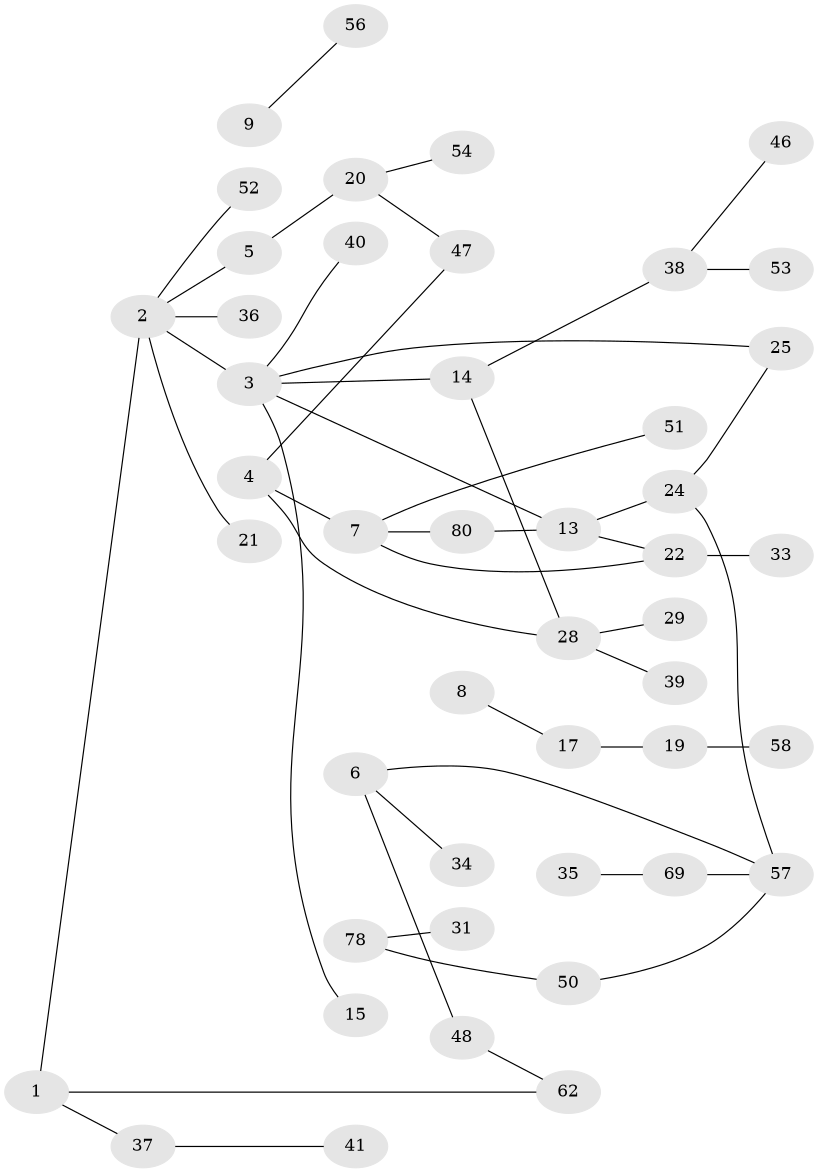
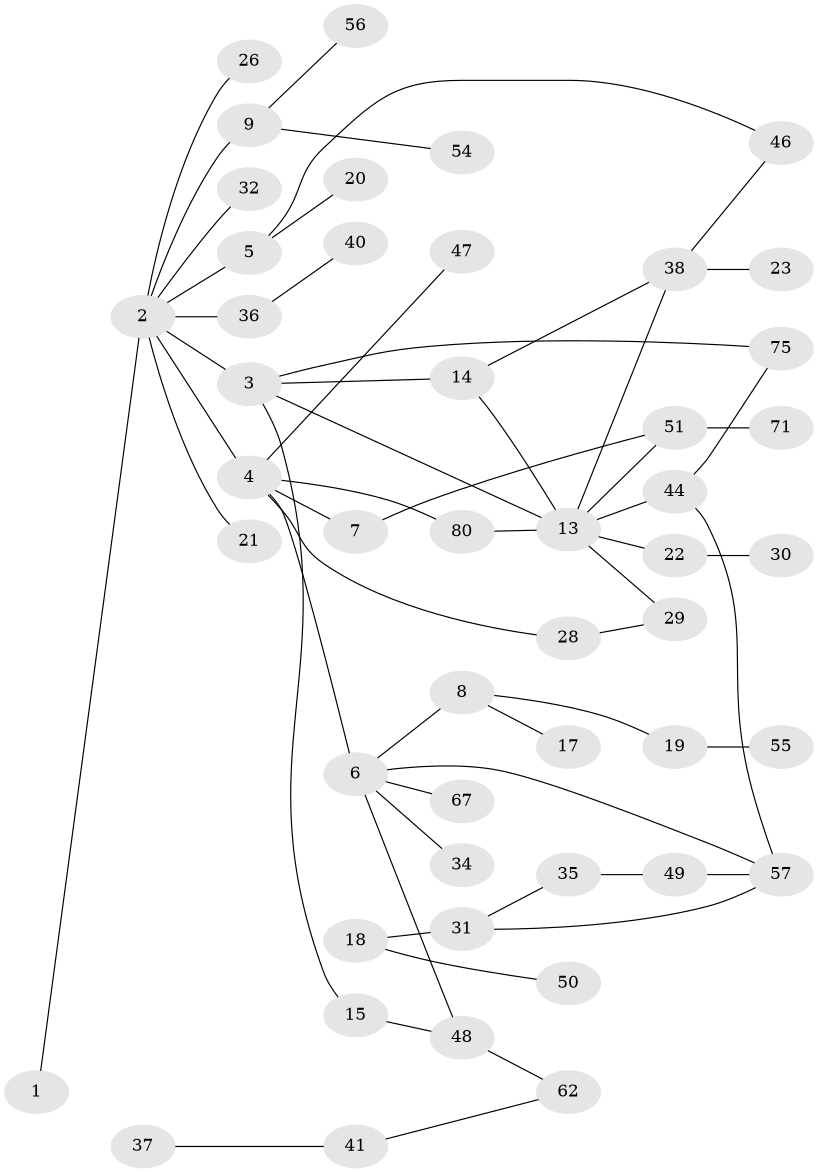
node "26": added
edge "46" -- "5": added
edge "54" -- "20": now "54" -- "9"
node "52": label "52" -> "32"
edge "9" -- "2": added
edge "20" -- "47": removed
node "53": label "53" -> "23"
edge "40" -- "3": now "40" -- "36"
node "25": label "25" -> "75"
edge "2" -- "4": added
edge "38" -- "13": added
node "71": added
edge "51" -- "13": added
node "24": label "24" -> "44"
edge "14" -- "28": now "14" -- "13"
edge "7" -- "80": now "4" -- "80"
node "33": label "33" -> "30"
edge "7" -- "22": removed
edge "13" -- "29": added
edge "4" -- "6": added
node "39": removed
edge "8" -- "6": added
edge "17" -- "19": now "8" -- "19"
node "58": label "58" -> "55"
node "67": added
node "69": label "69" -> "49"
edge "35" -- "31": added
node "78": label "78" -> "18"
edge "57" -- "50": now "57" -- "31"
edge "15" -- "48": added
edge "1" -- "62": now "41" -- "62"
edge "1" -- "37": removed
